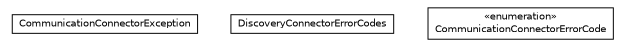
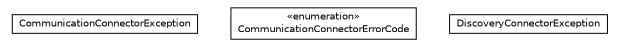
node "DiscoveryConnectorErrorCodes": removed
node "DiscoveryConnectorException": added
